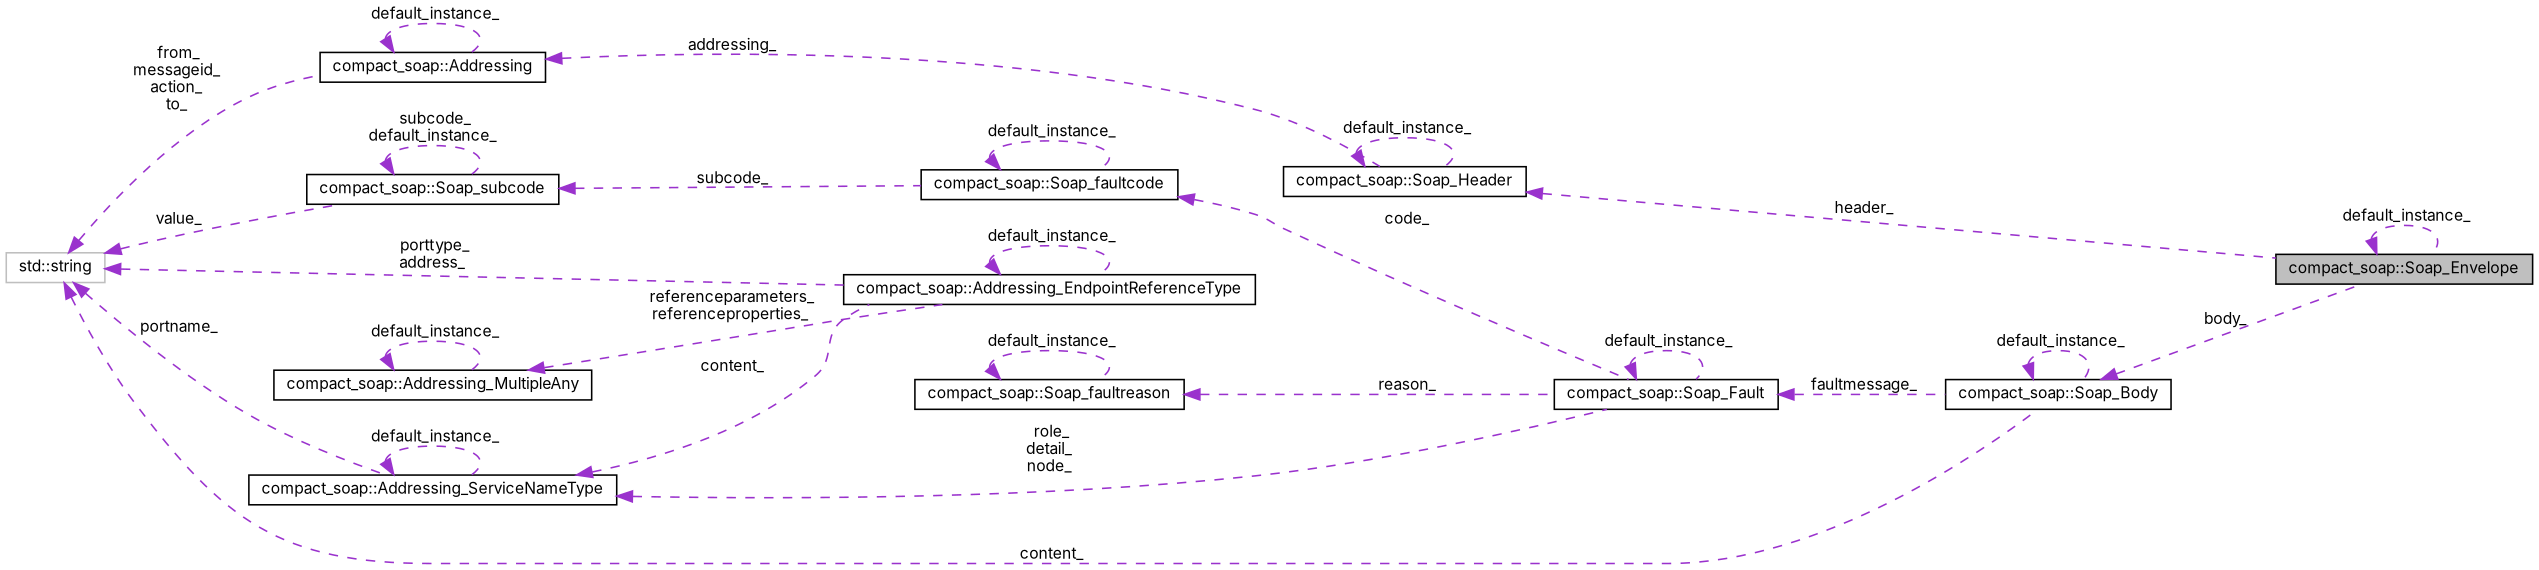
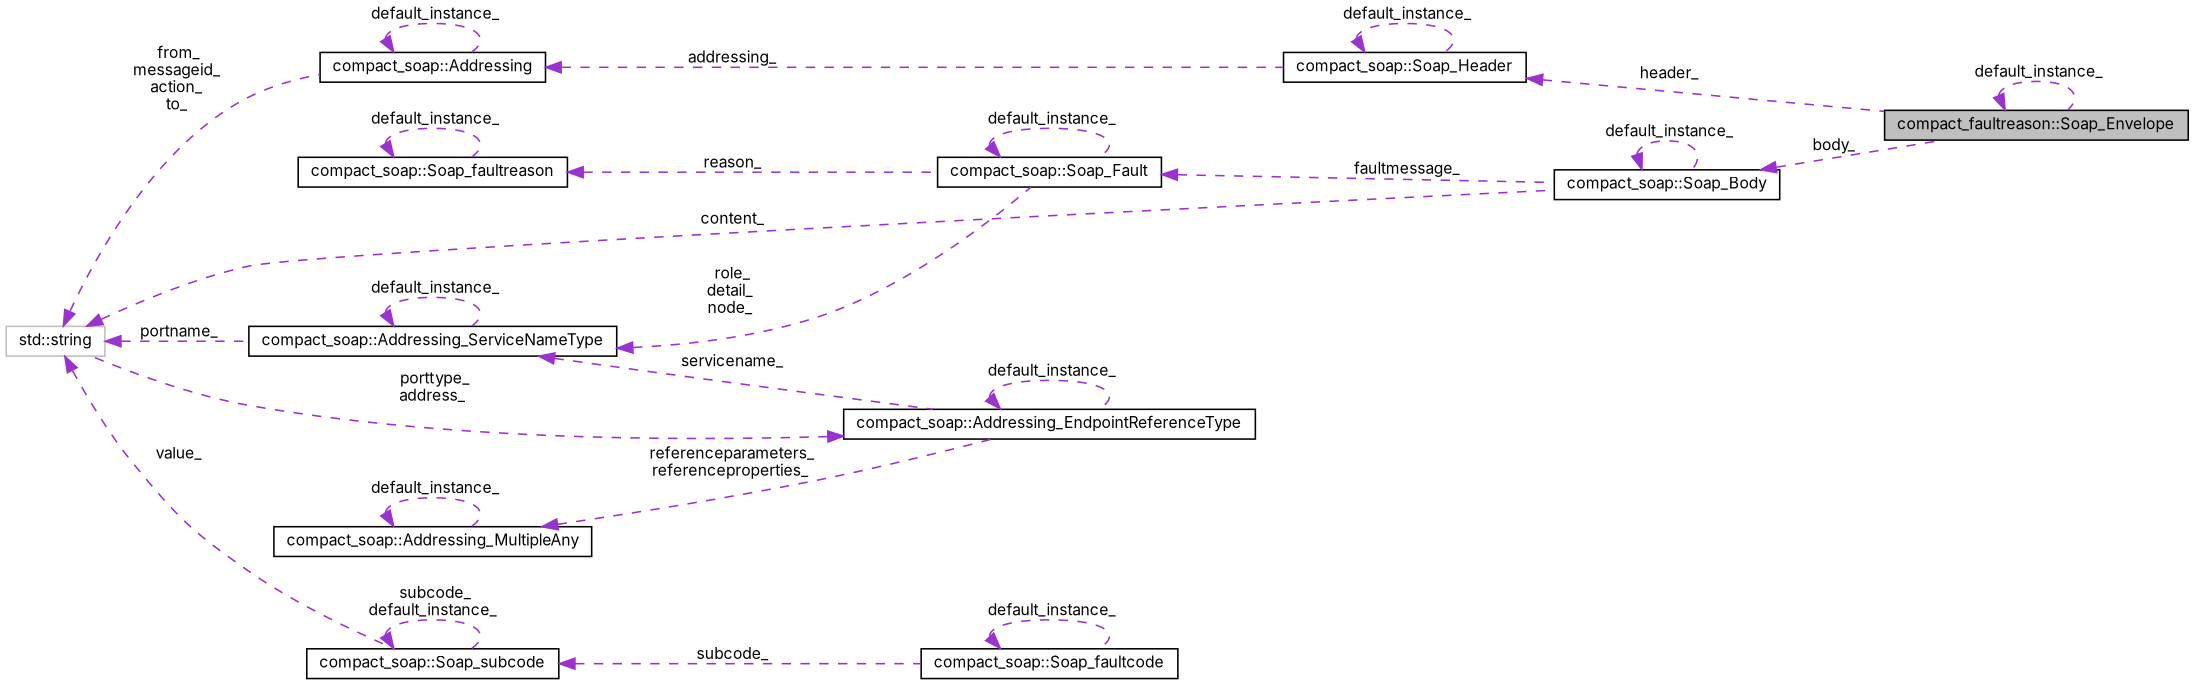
node "compact_soap::Soap_Envelope": label "compact_soap::Soap_Envelope" -> "compact_faultreason::Soap_Envelope"
edge "compact_soap::Addressing_EndpointReferenceType" -> "std::string": reversed
edge "compact_soap::Soap_Fault" -> "compact_soap::Soap_faultcode": removed, label "code_"
edge "compact_soap::Addressing_EndpointReferenceType" -> "compact_soap::Addressing_ServiceNameType": label " content_" -> " servicename_"
